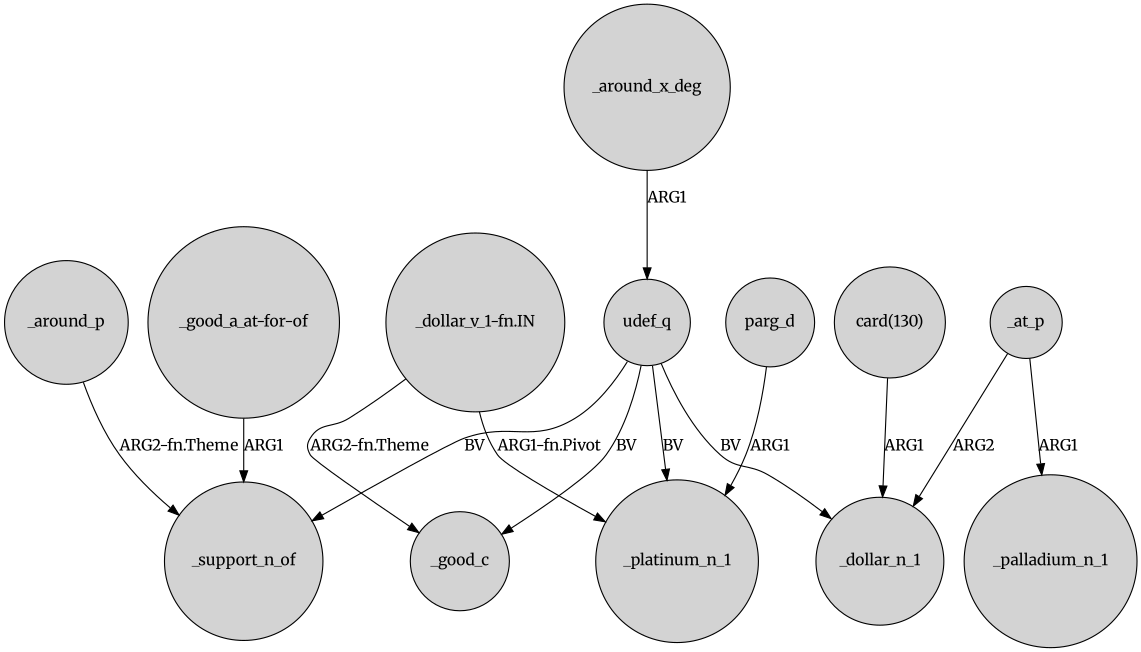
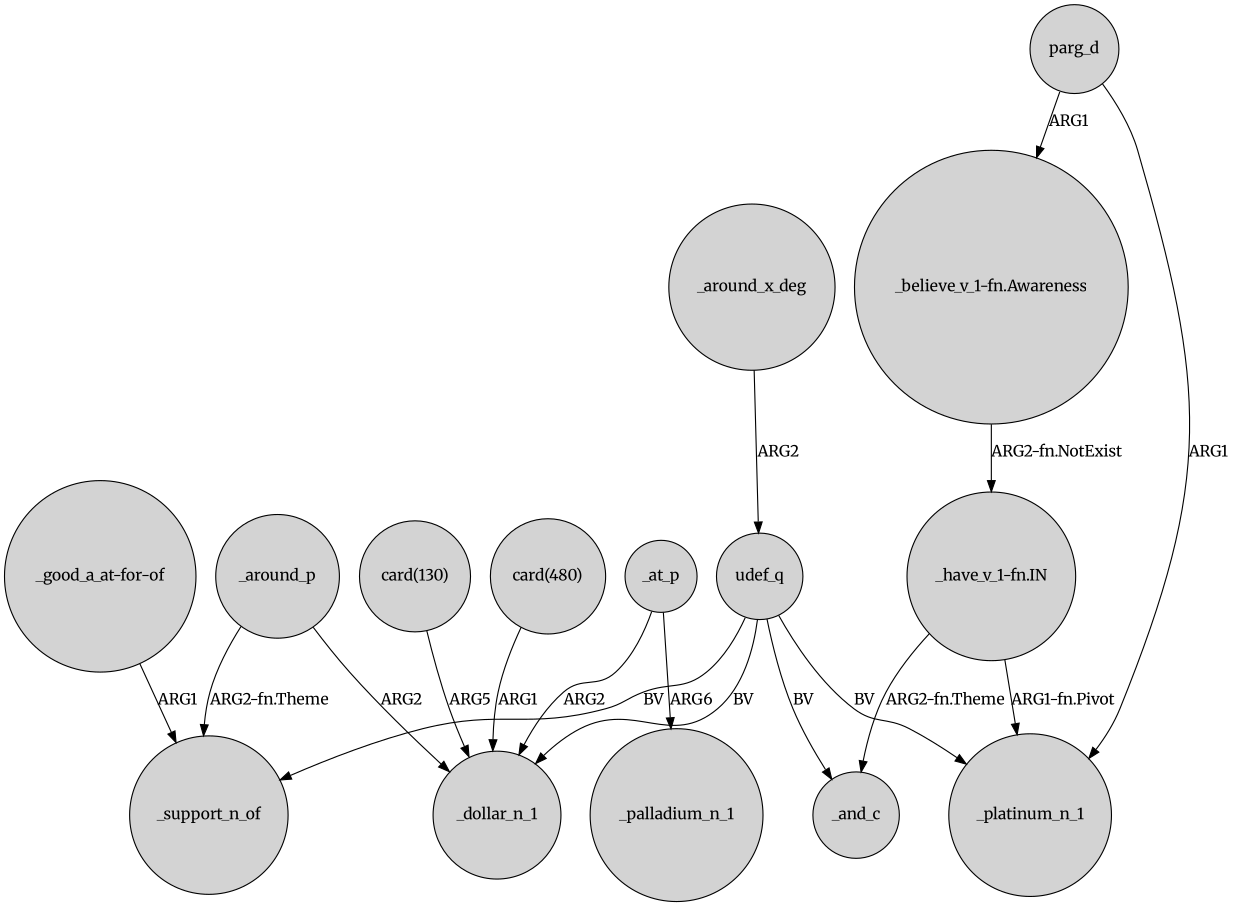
edge "_around_x_deg" -> "udef_q": label "ARG1" -> "ARG2"
node "_believe_v_1-fn.Awareness": added
node "_dollar_v_1-fn.IN": label "_dollar_v_1-fn.IN" -> "_have_v_1-fn.IN"
edge "card(130)" -> "_dollar_n_1": label "ARG1" -> "ARG5"
edge "_at_p" -> "_palladium_n_1": label "ARG1" -> "ARG6"
node "_good_c": label "_good_c" -> "_and_c"
node "card(480)": added
edge "_around_p" -> "_dollar_n_1": added, label "ARG2"
